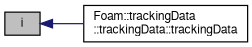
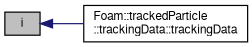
node "Foam::trackingData ::trackingData::trackingData": label "Foam::trackingData ::trackingData::trackingData" -> "Foam::trackedParticle ::trackingData::trackingData"
